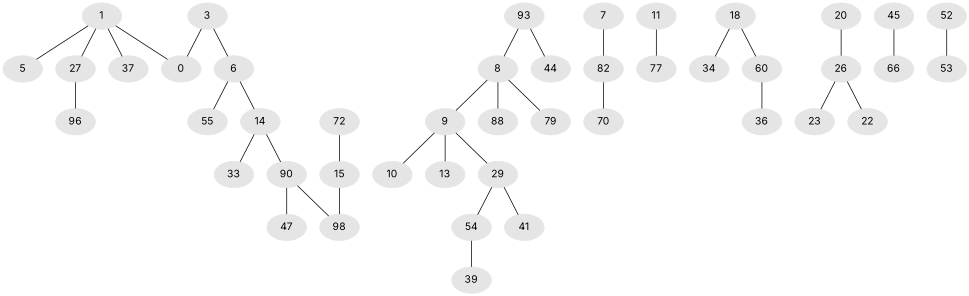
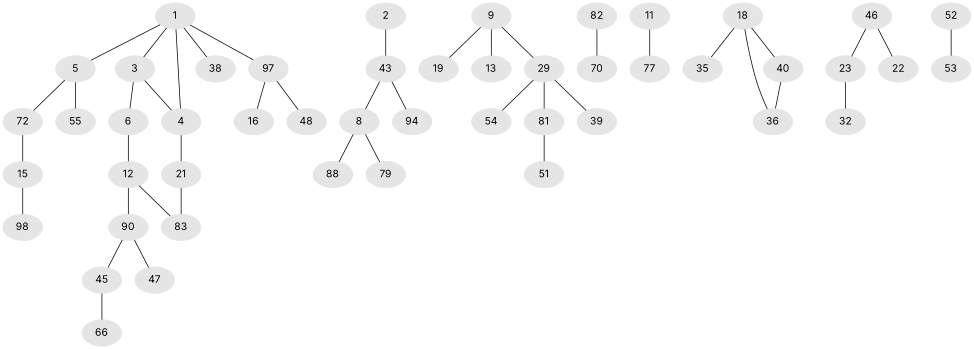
node "2": added
node "93": label "93" -> "43"
node "7": removed
node "20": removed
edge "1" -- "3": added
node "27": label "27" -> "97"
node "37": label "37" -> "38"
node "0": label "0" -> "4"
node "44": label "44" -> "94"
node "34": label "34" -> "35"
node "60": label "60" -> "40"
node "26": label "26" -> "46"
edge "18" -- "36": added
edge "5" -- "72": added
edge "6" -- "55": now "5" -- "55"
edge "8" -- "9": removed
node "96": label "96" -> "16"
node "14": label "14" -> "12"
node "48": added
node "32": added
node "21": added
node "33": label "33" -> "83"
node "10": label "10" -> "19"
node "51": added
edge "90" -- "98": now "90" -- "45"
node "41": label "41" -> "81"
edge "54" -- "39": now "29" -- "39"
